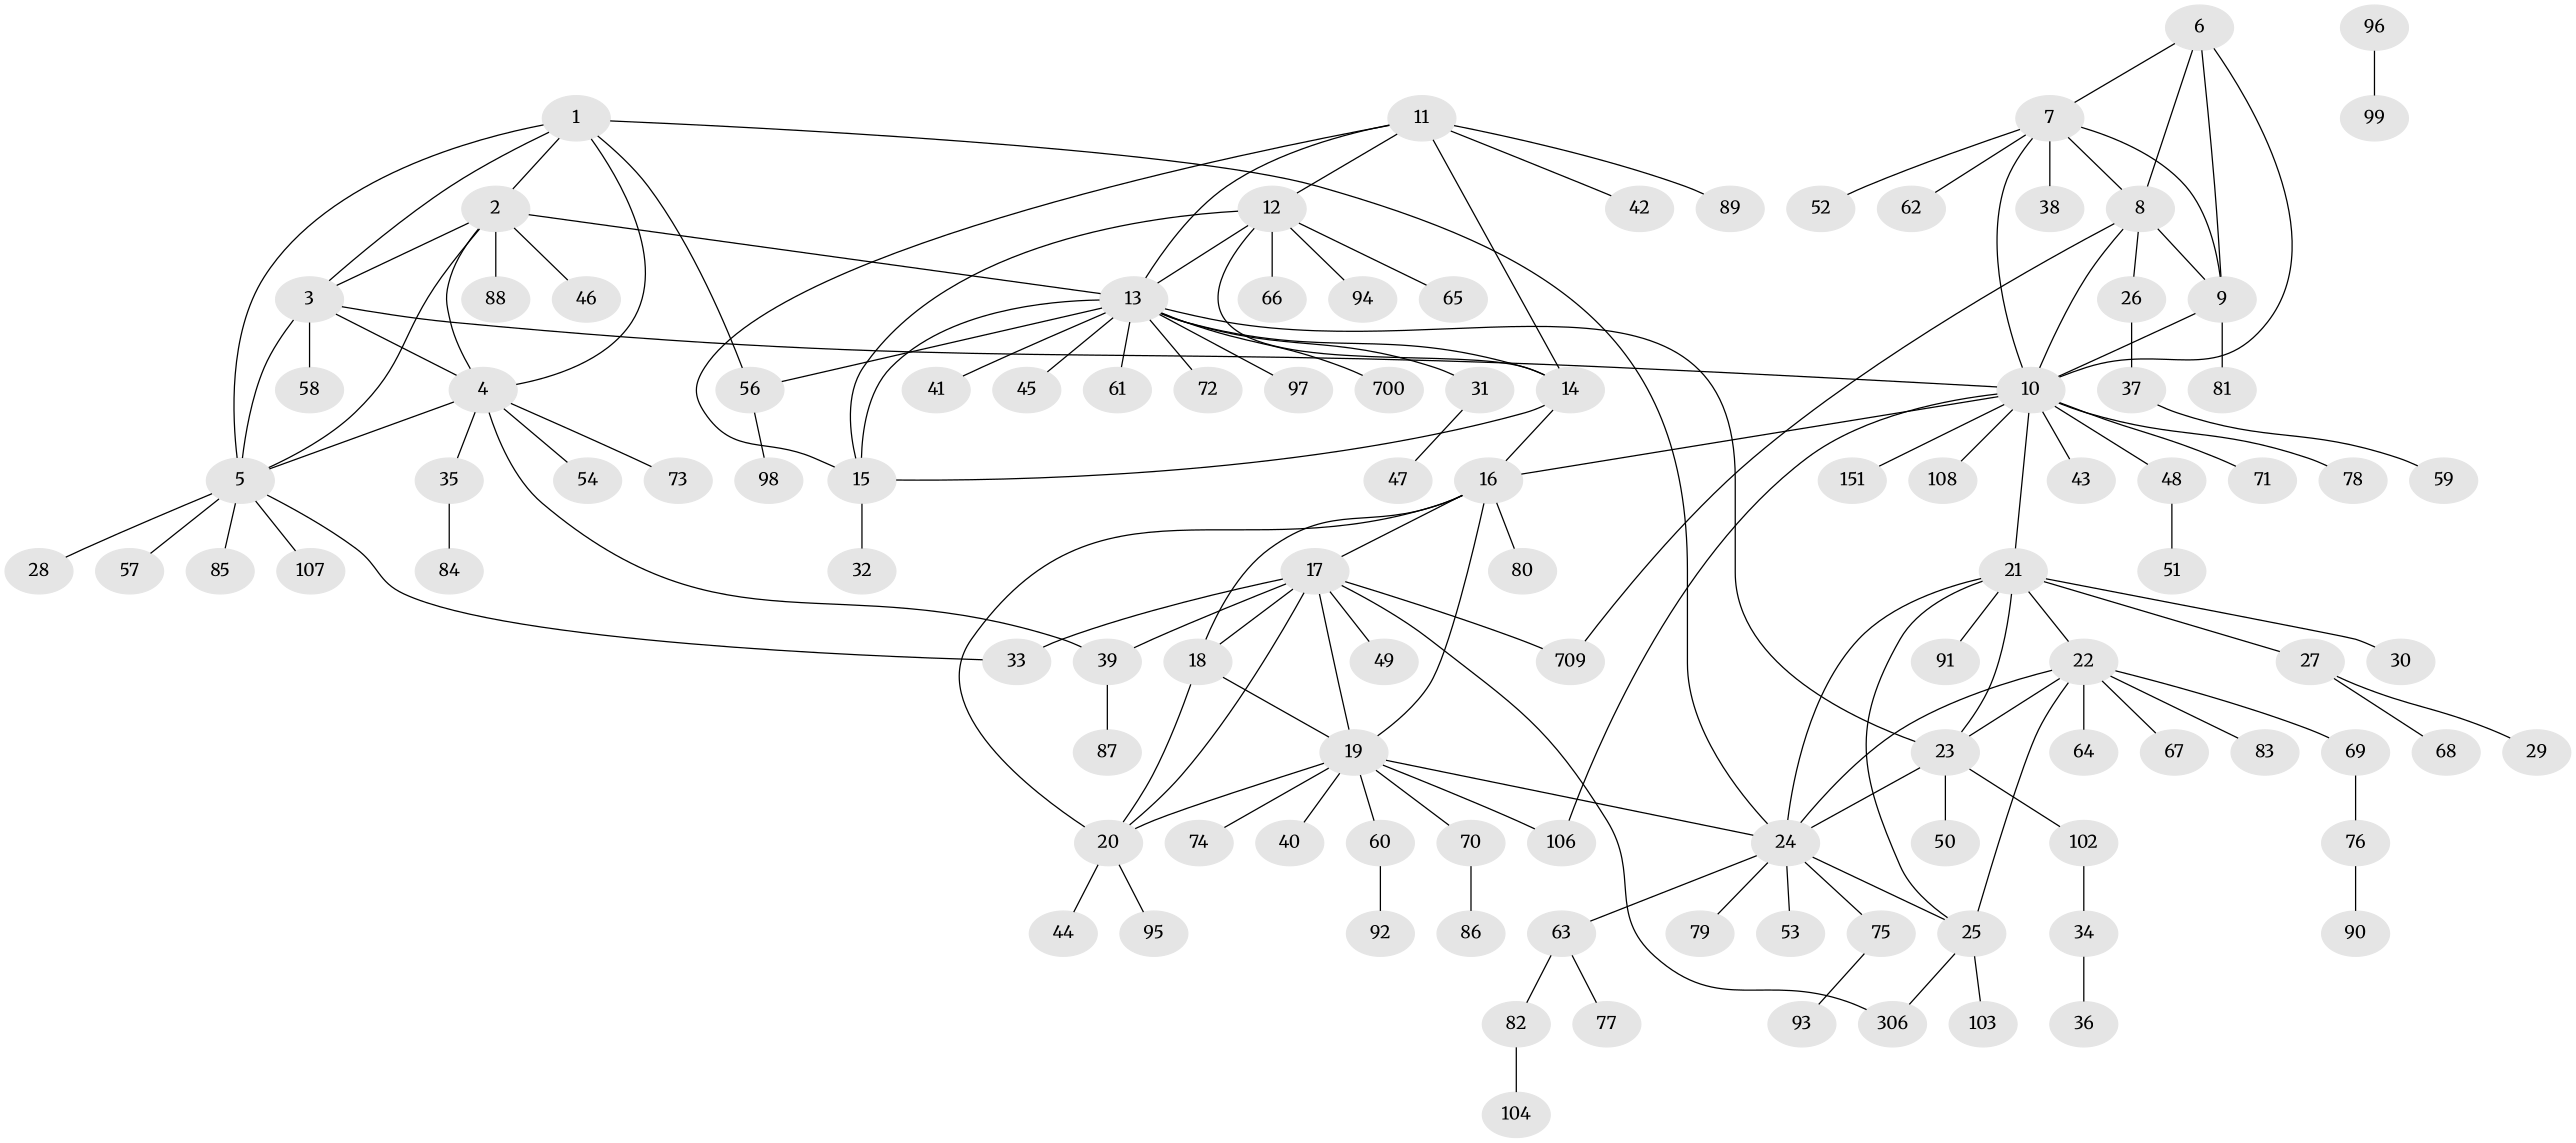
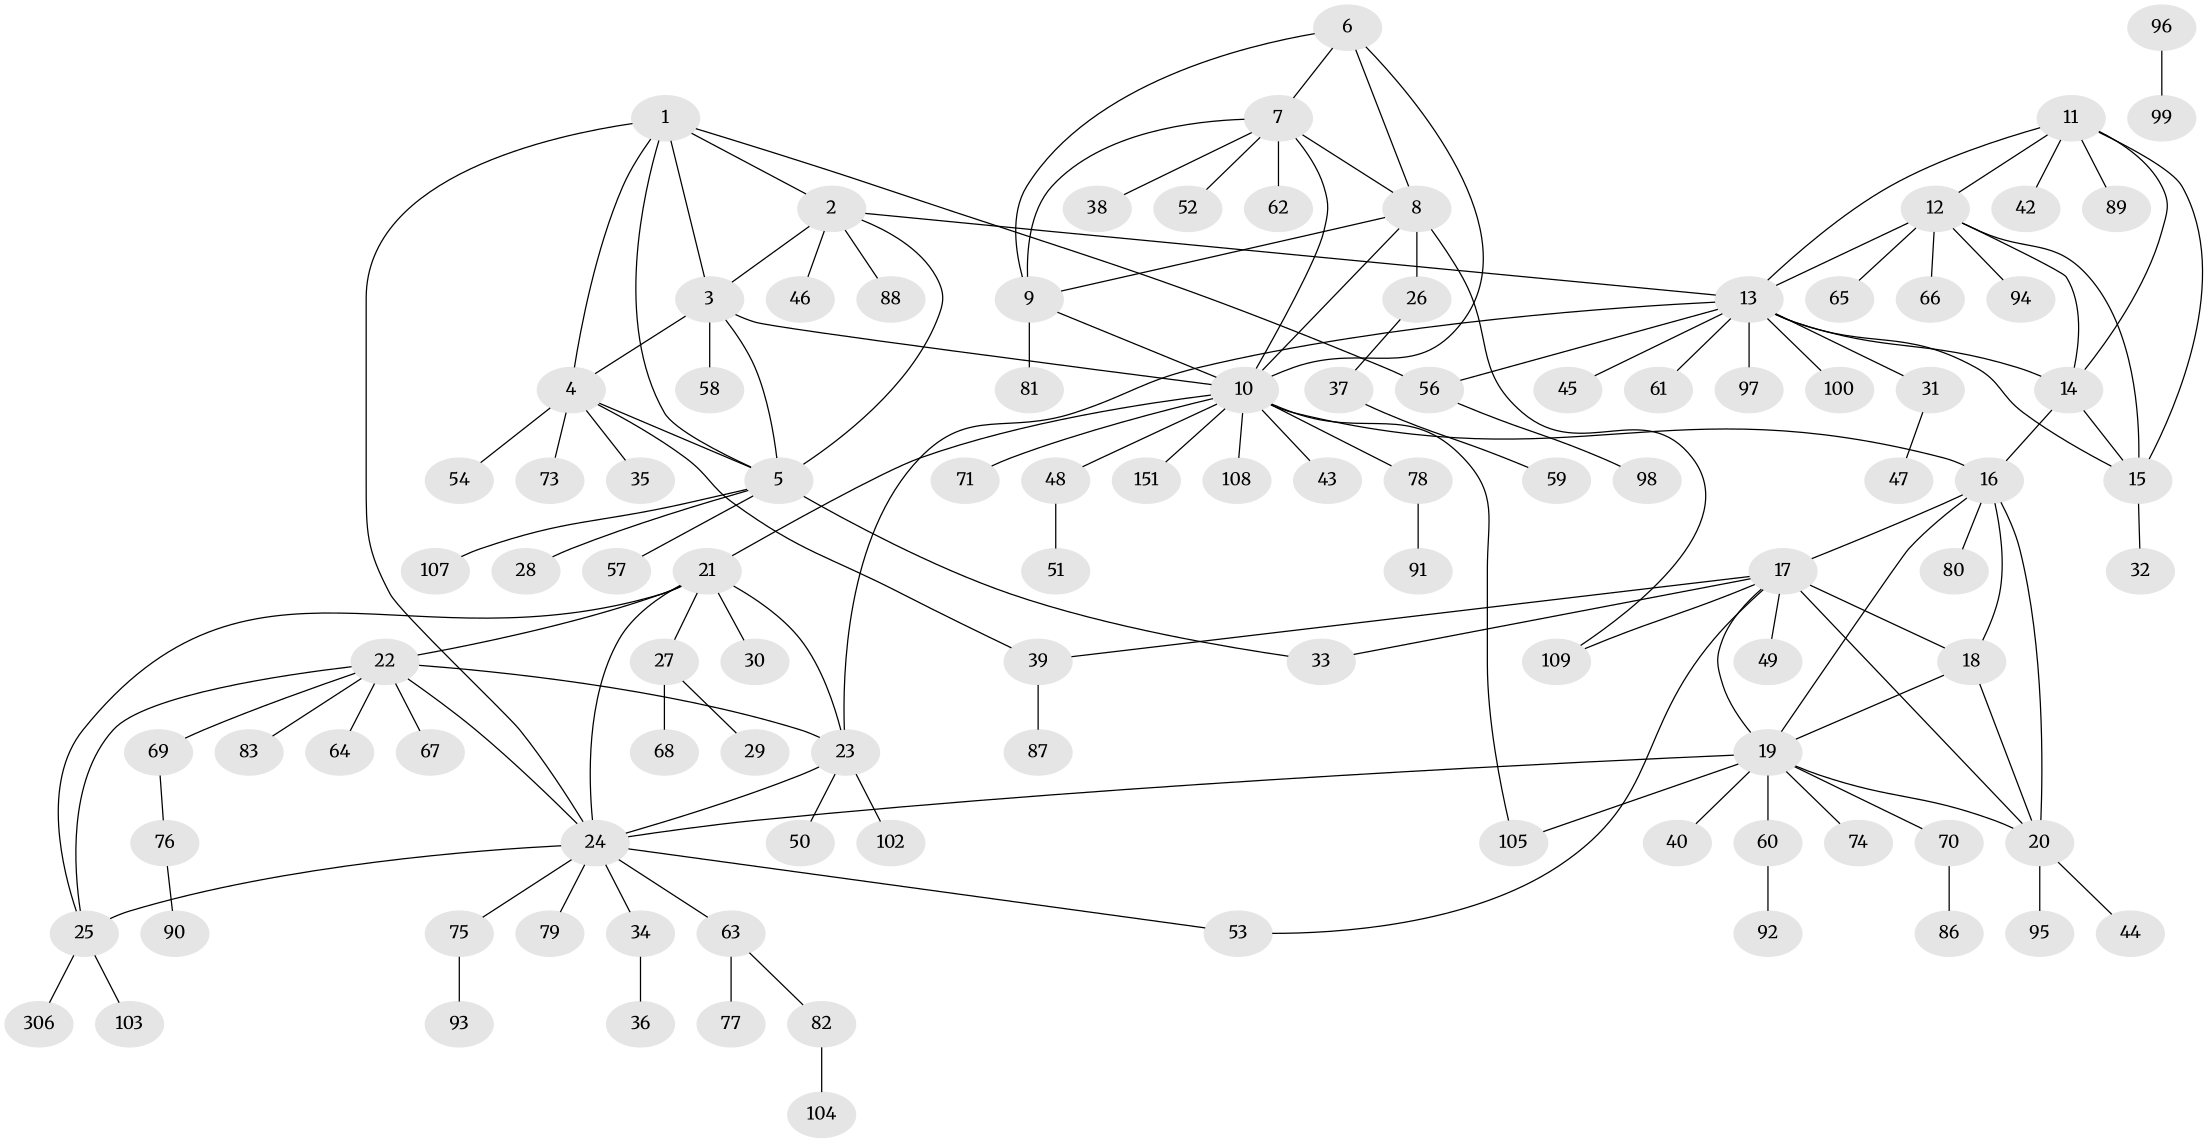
edge "2" -- "4": removed
node "41": removed
node "72": removed
node "700": label "700" -> "100"
node "85": removed
node "84": removed
edge "21" -- "91": now "78" -- "91"
node "709": label "709" -> "109"
edge "17" -- "306": now "17" -- "53"
node "106": label "106" -> "105"
edge "102" -- "34": now "24" -- "34"
